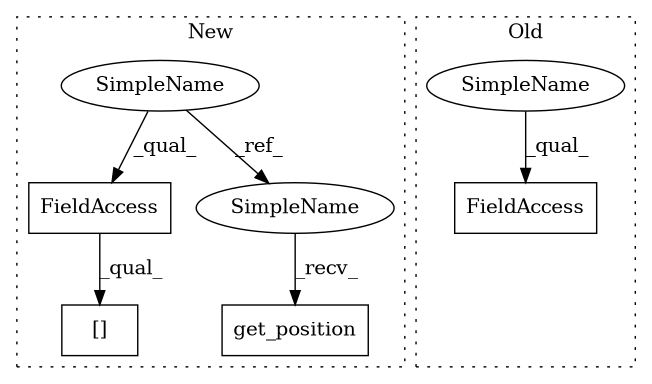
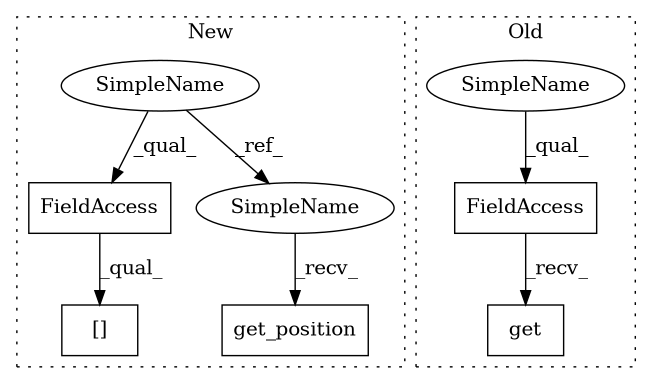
node "get": added
